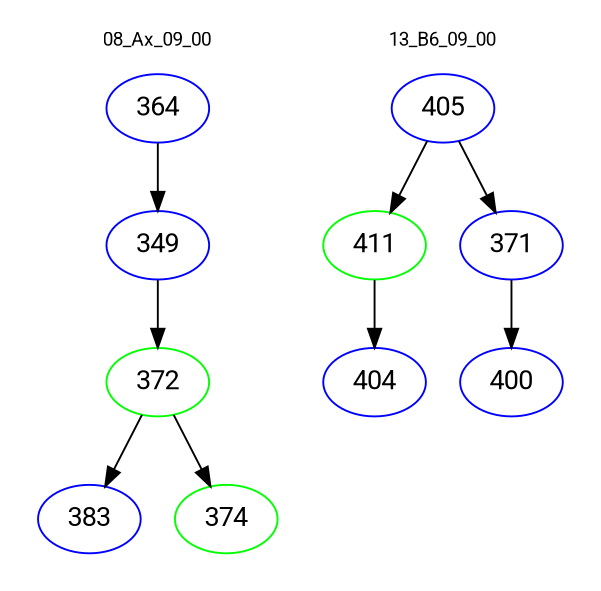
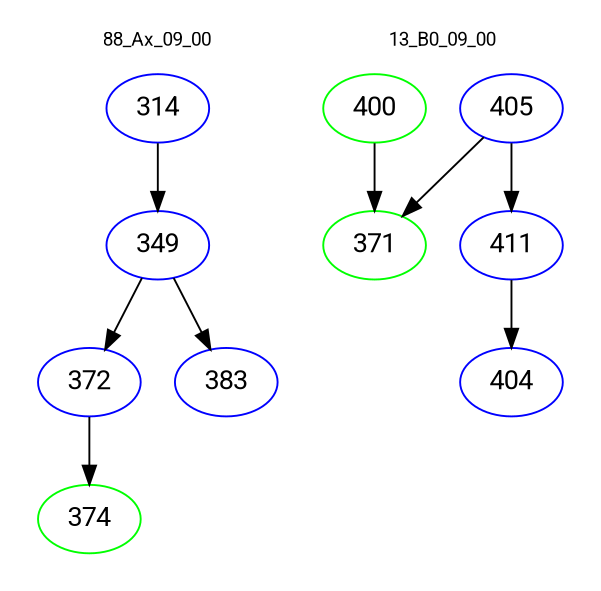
cluster "08_Ax_09_00": label "08_Ax_09_00" -> "88_Ax_09_00"
cluster "13_B6_09_00": label "13_B6_09_00" -> "13_B0_09_00"
node "364": label "364" -> "314"
node "411": color green -> blue
node "371": color blue -> green
edge "371" -> "400": reversed
node "372": color green -> blue
node "400": color blue -> green
edge "372" -> "383": now "349" -> "383"
